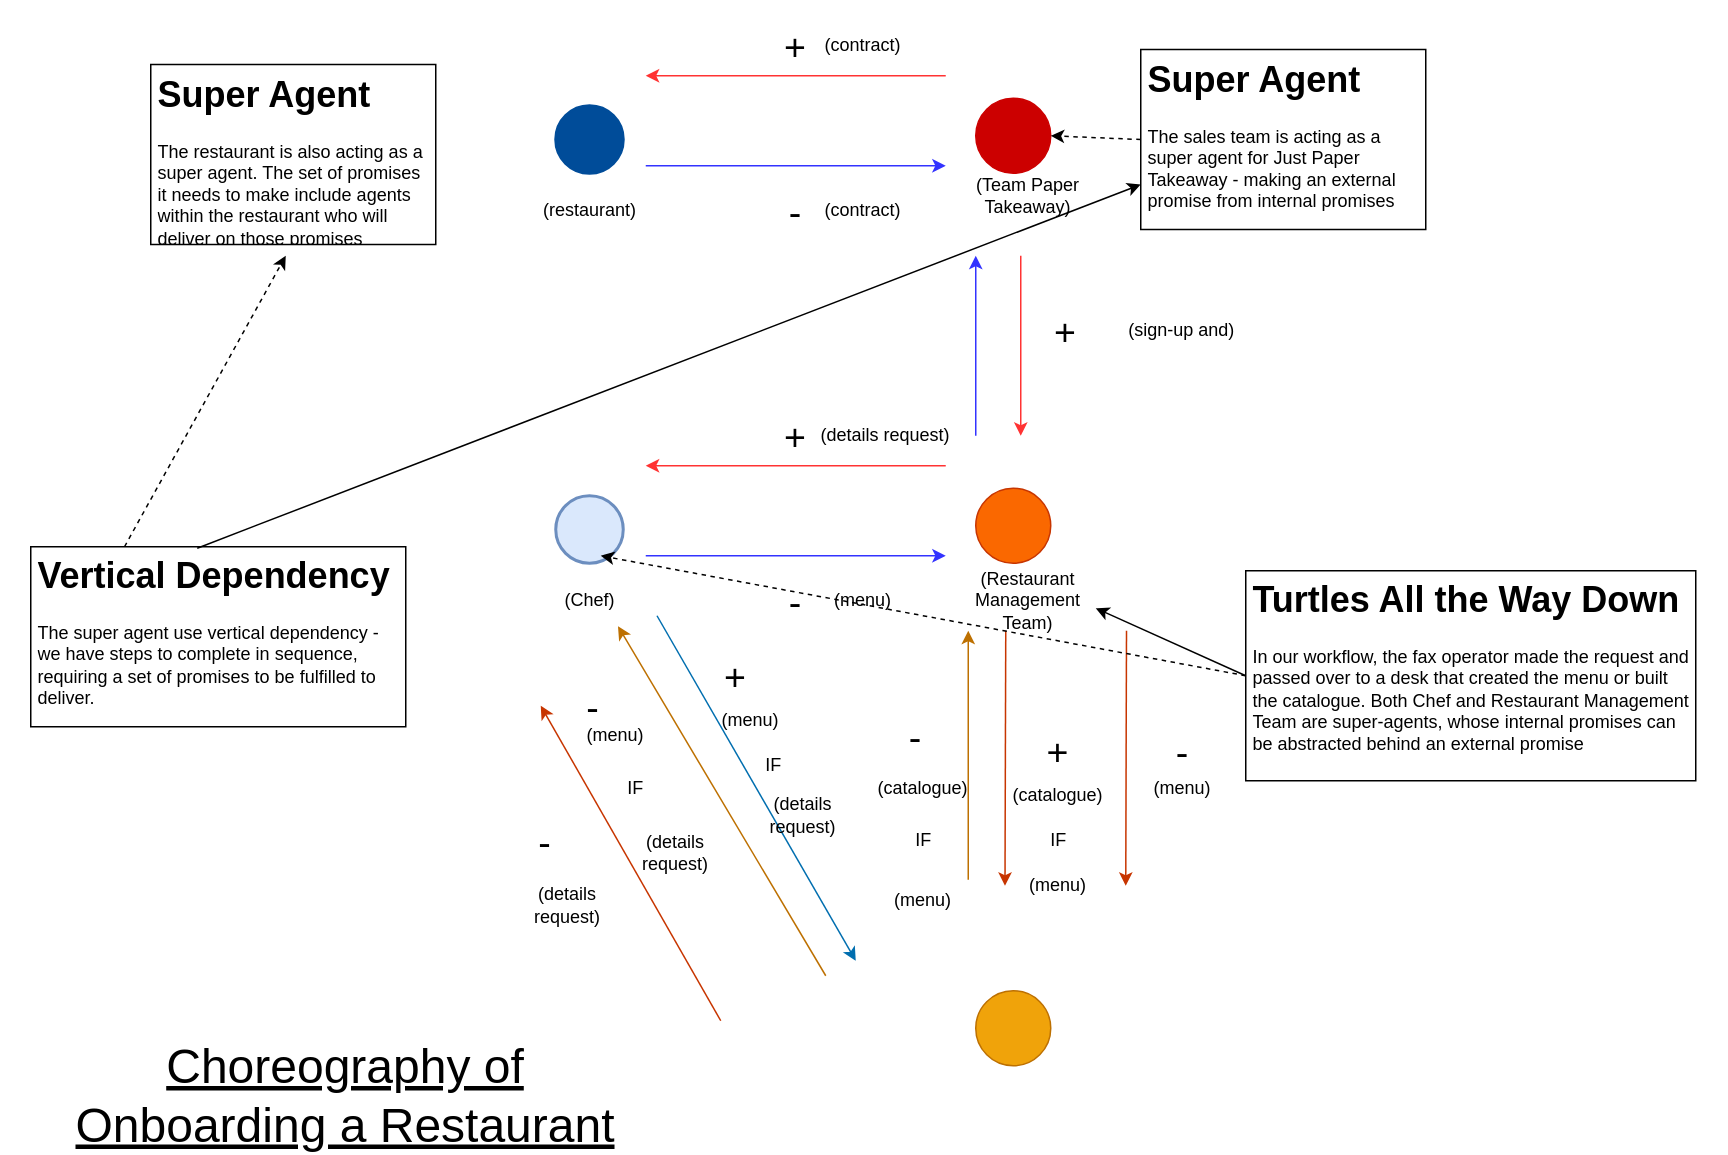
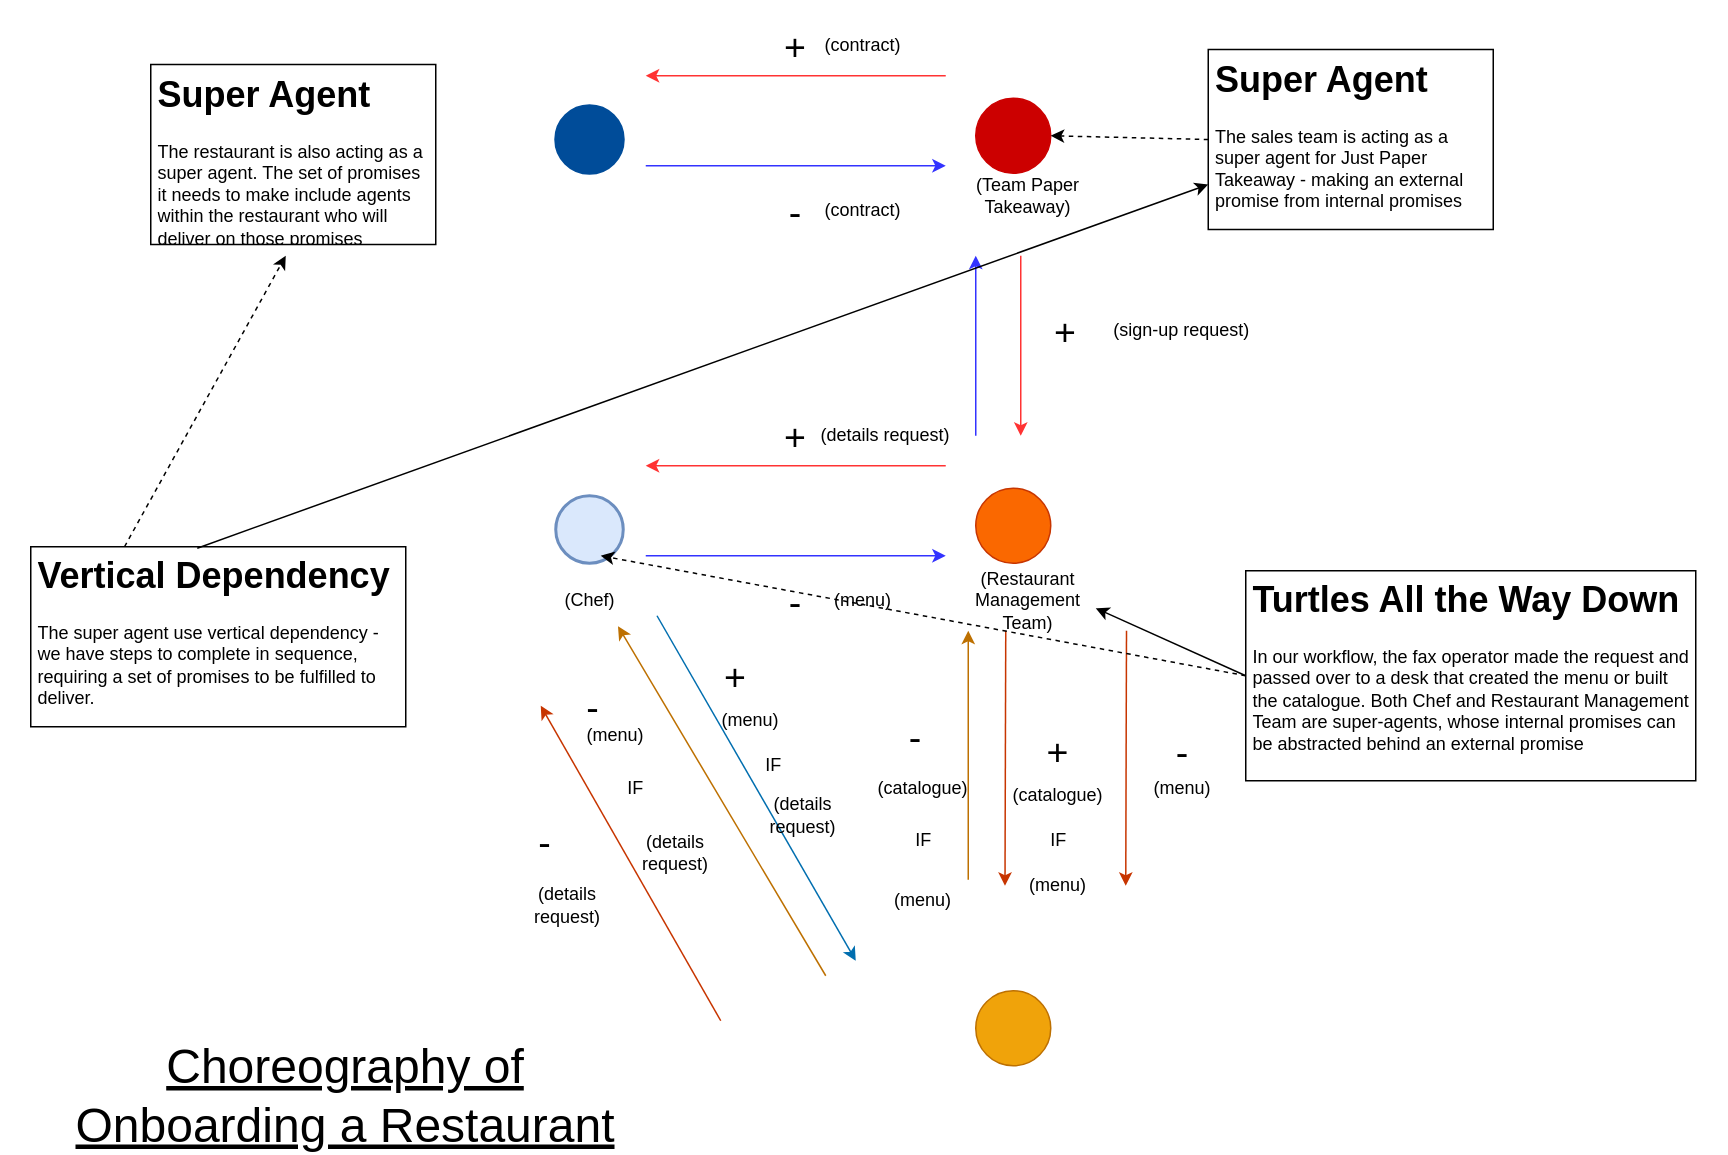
node "Super AgentThe sales team is acting as a super agent for Just Paper Takeaway - making an external promise from internal promises": moved (1283, 140) -> (1351, 140)
node "(restaurant)": removed
node "(sign-up and)": label "(sign-up and)" -> "(sign-up request)"
